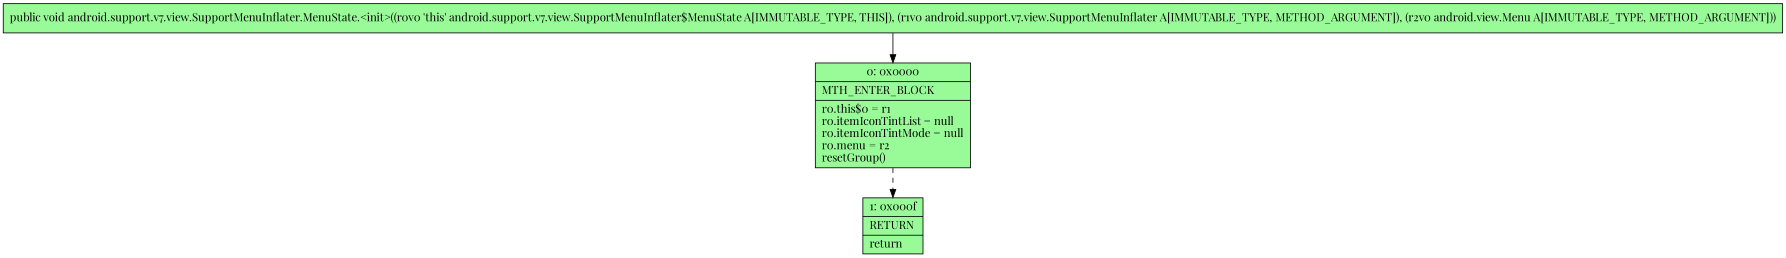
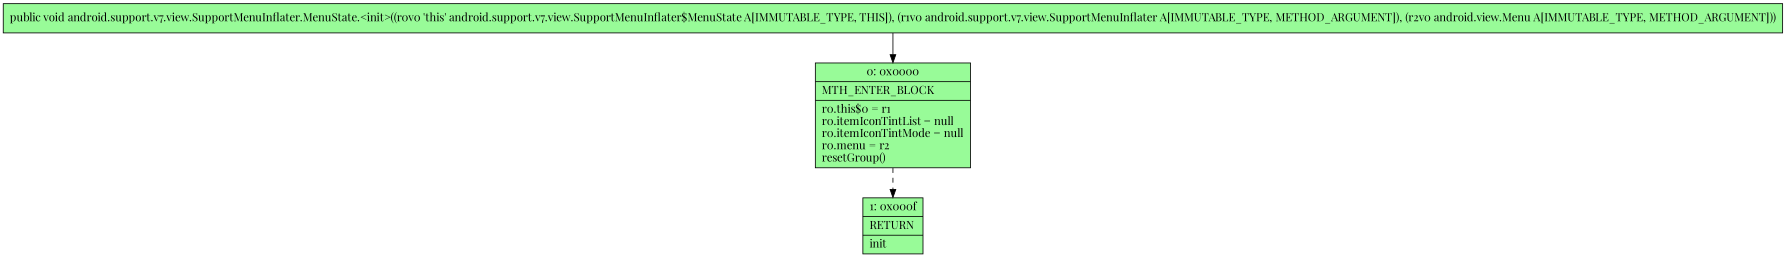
node "1: 0x000f": text "return" -> "init"
